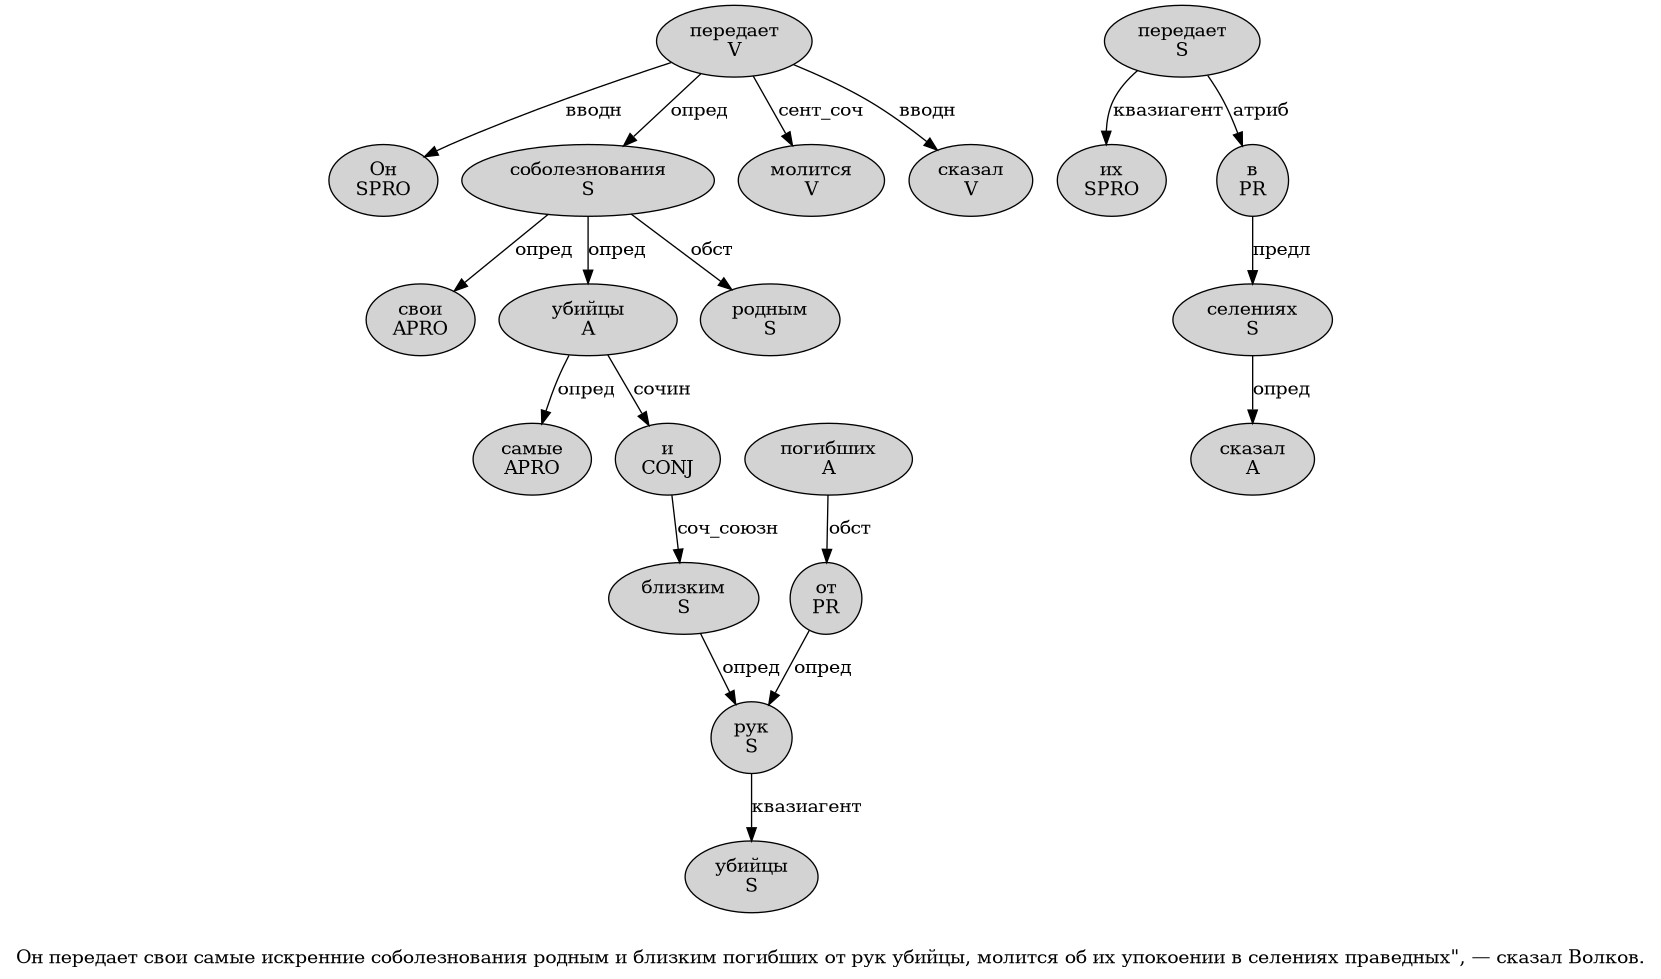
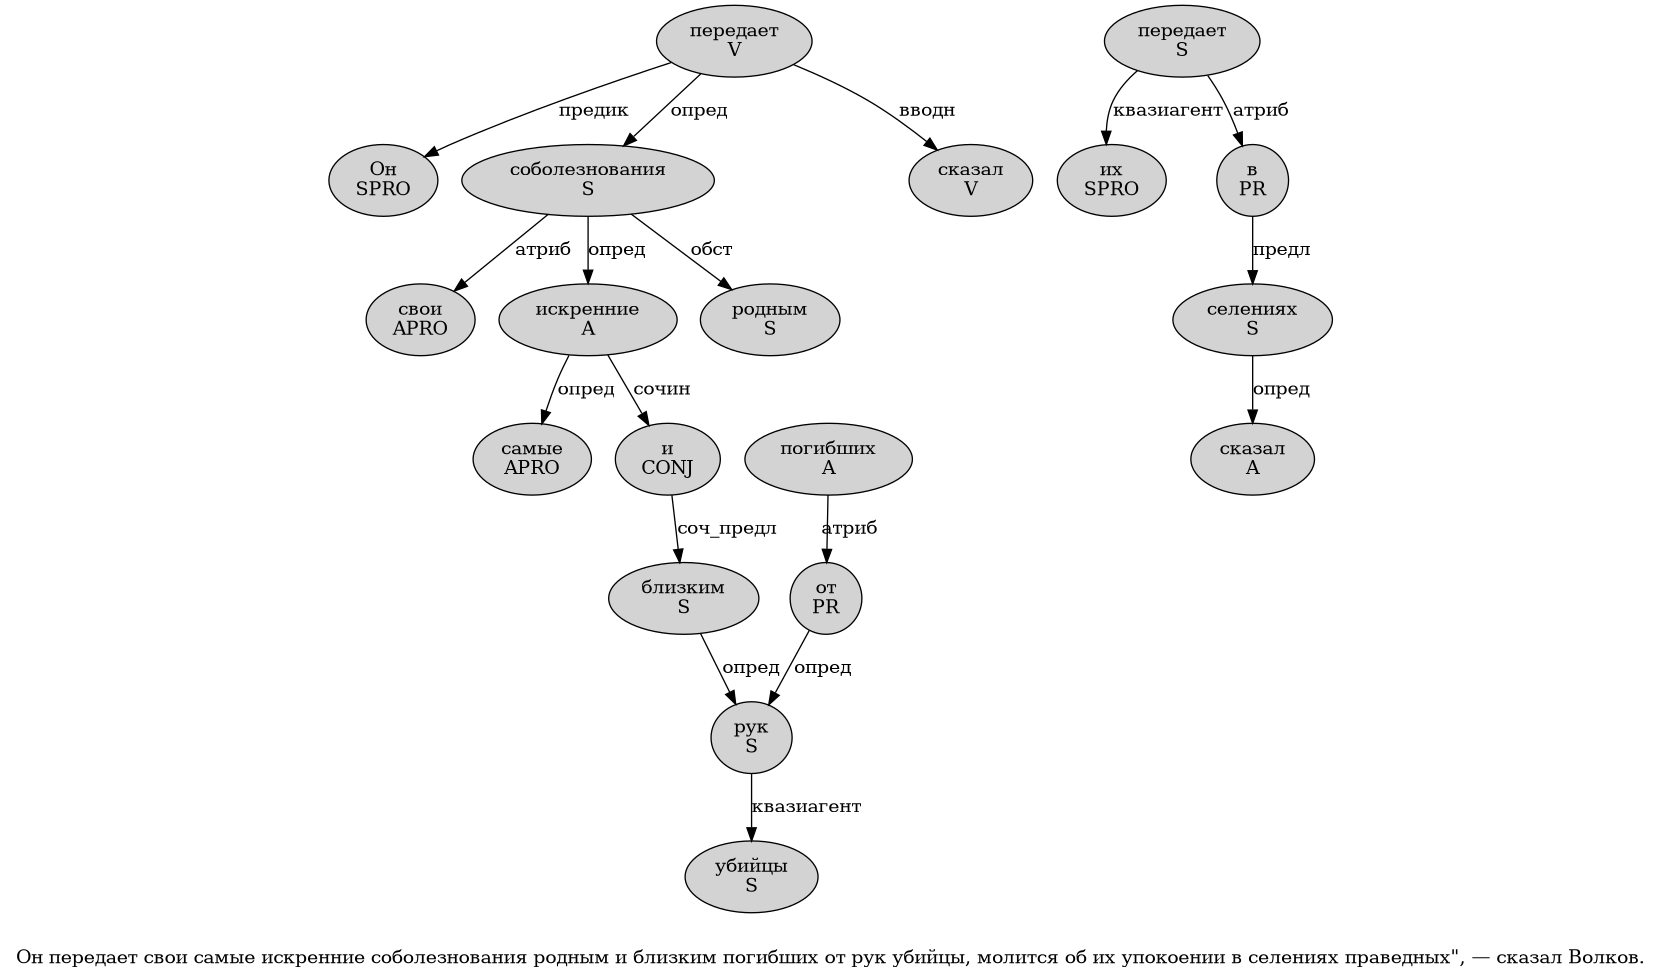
edge "передает V" -> "Он SPRO": label "вводн" -> "предик"
node "молится V": removed
edge "соболезнования S" -> "свои APRO": label "опред" -> "атриб"
node "убийцы A": label "убийцы A" -> "искренние A"
edge "и CONJ" -> "близким S": label "соч_союзн" -> "соч_предл"
edge "погибших A" -> "от PR": label "обст" -> "атриб"
